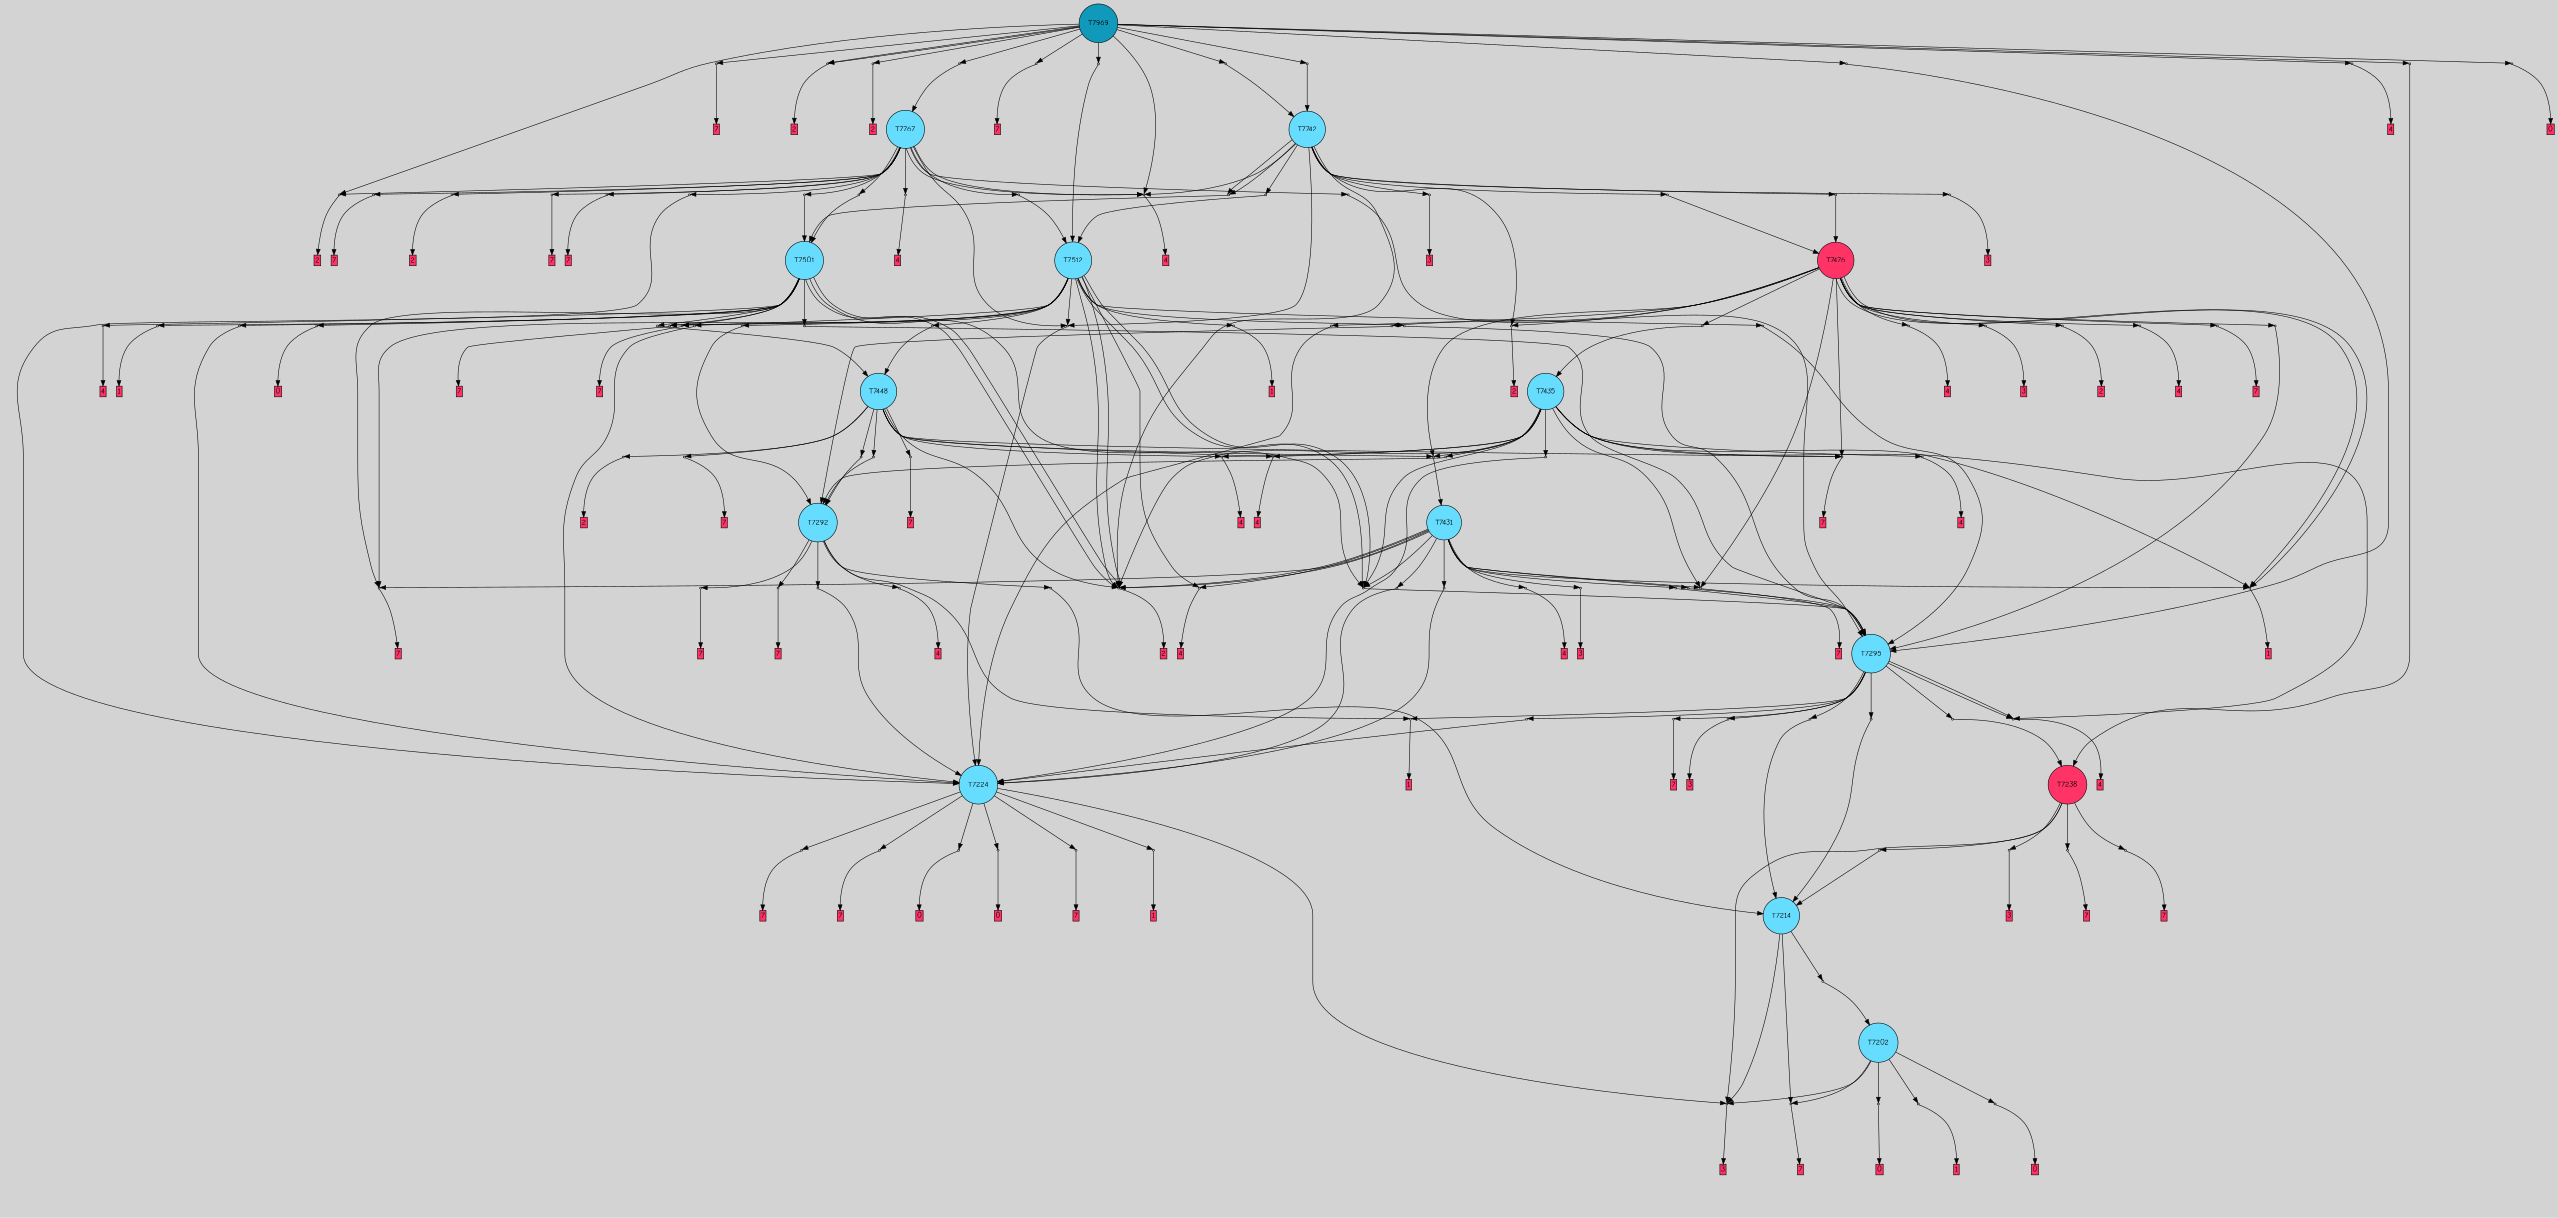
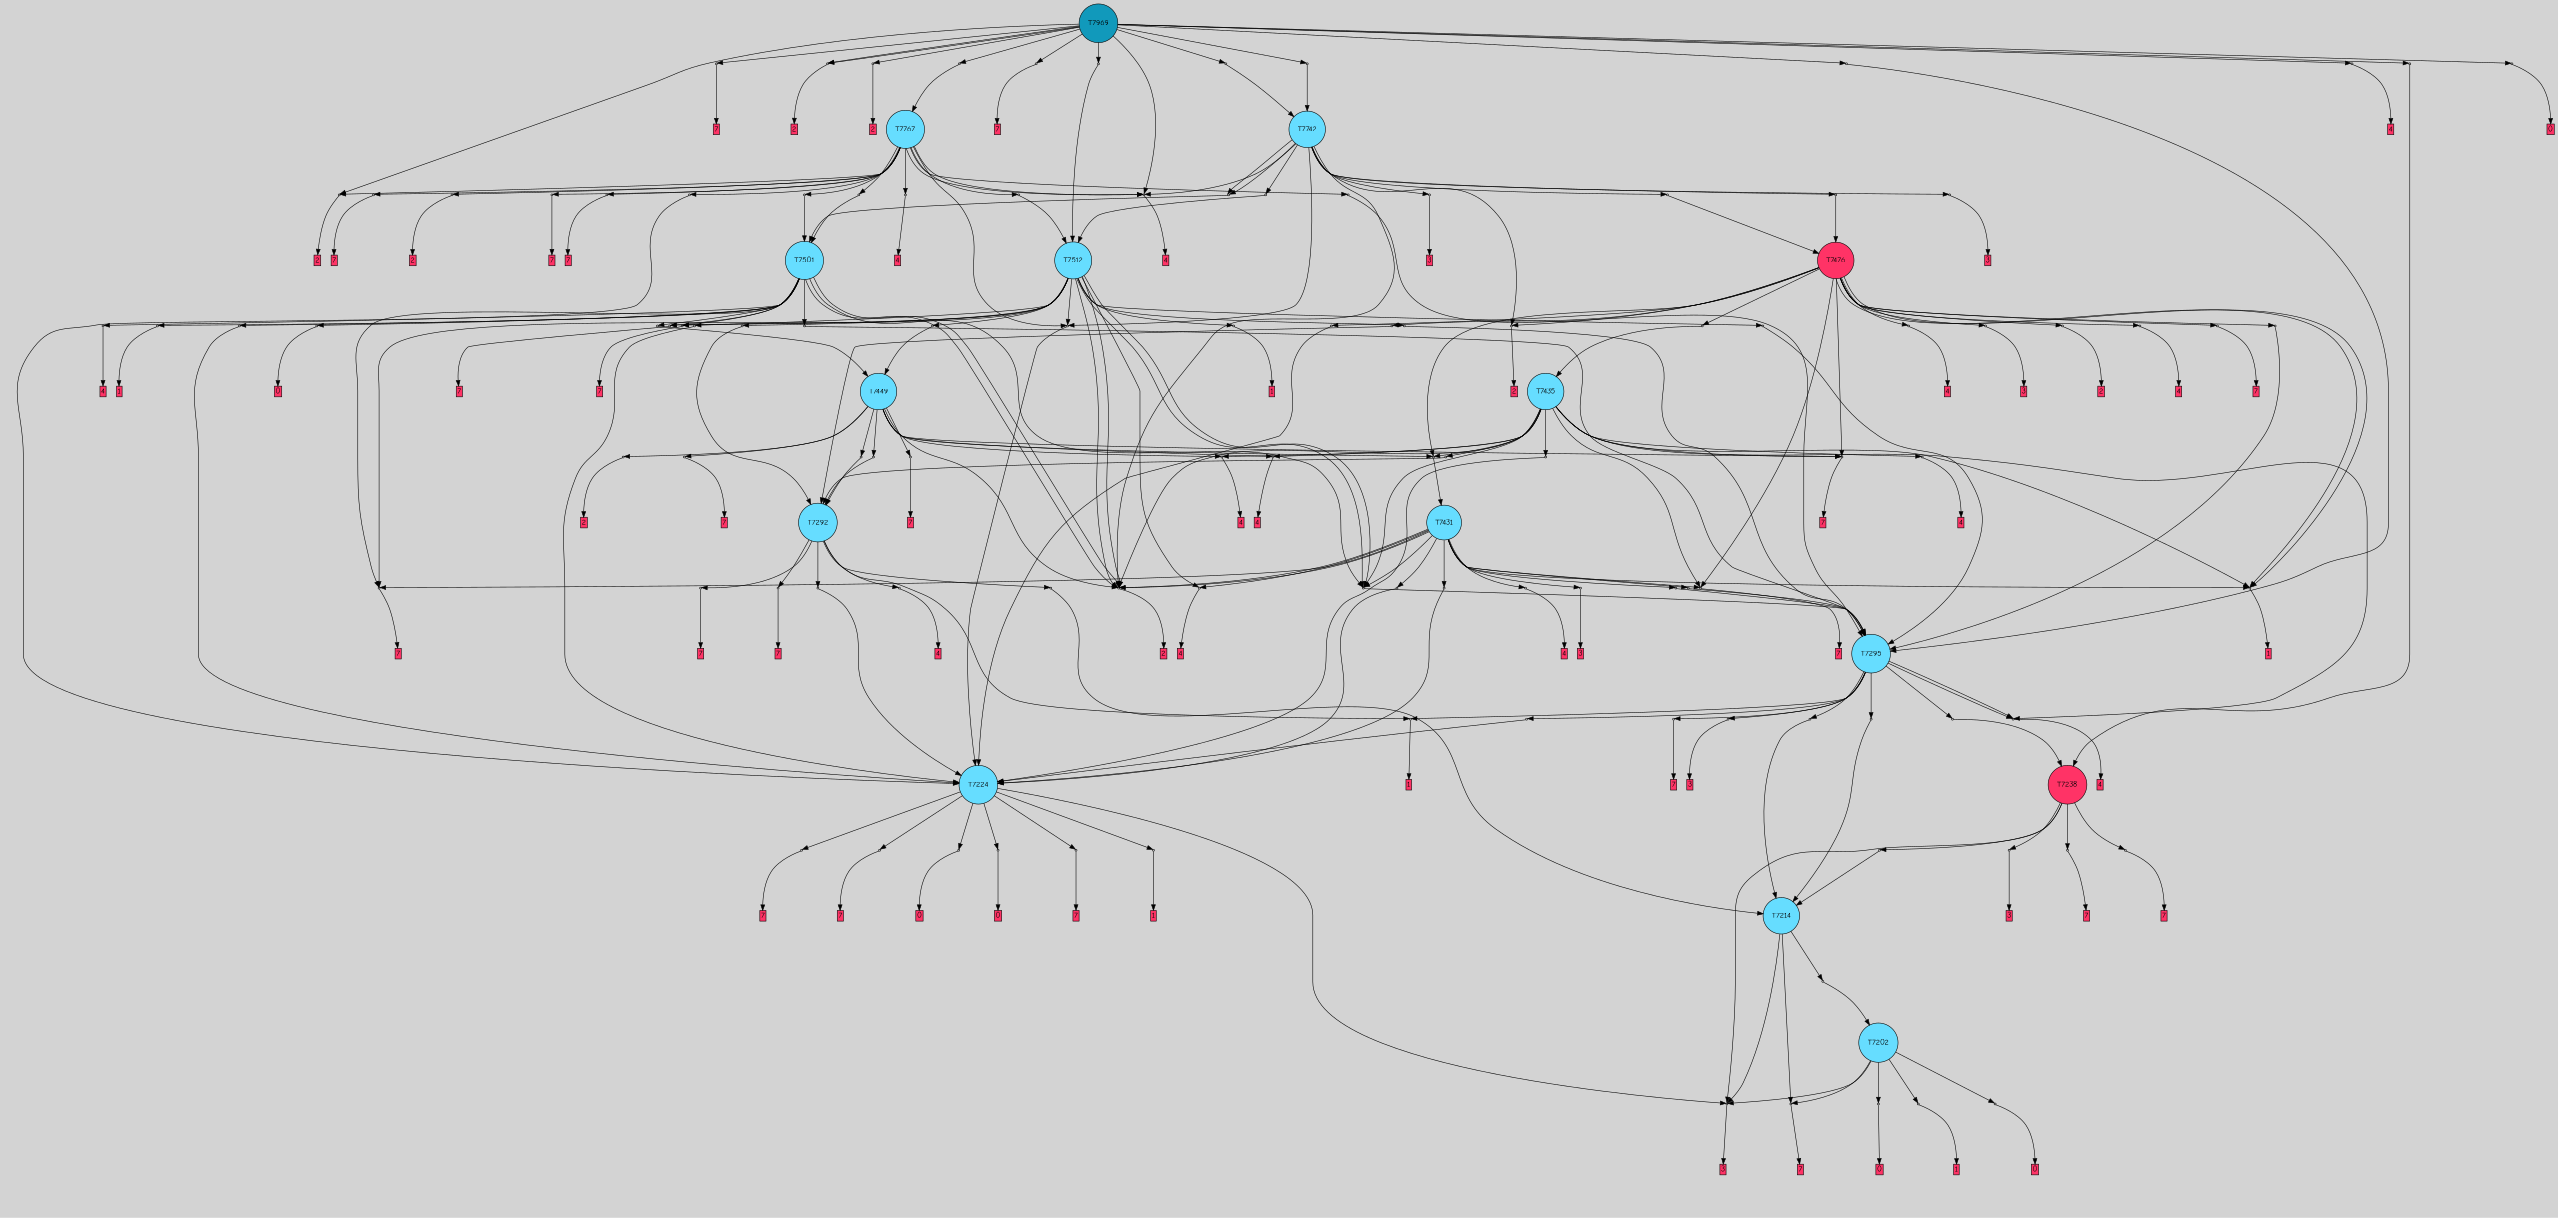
node "T7448": label "T7448" -> "T7449"
